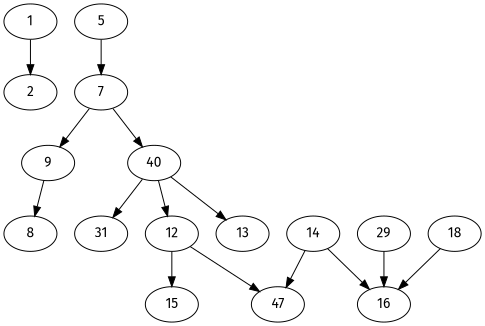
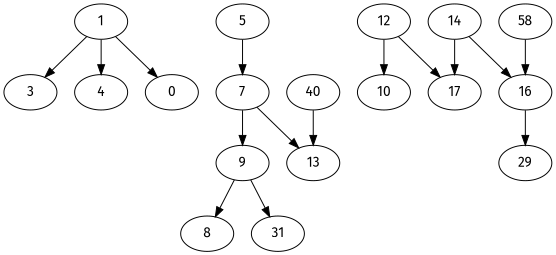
node "2": label "2" -> "0"
node "3": added
node "4": added
edge "7" -> "40": now "7" -> "13"
edge "40" -> "31": now "9" -> "31"
edge "40" -> "12": removed
node "18": label "18" -> "58"
edge "29" -> "16": reversed
node "15": label "15" -> "10"
node "47": label "47" -> "17"
